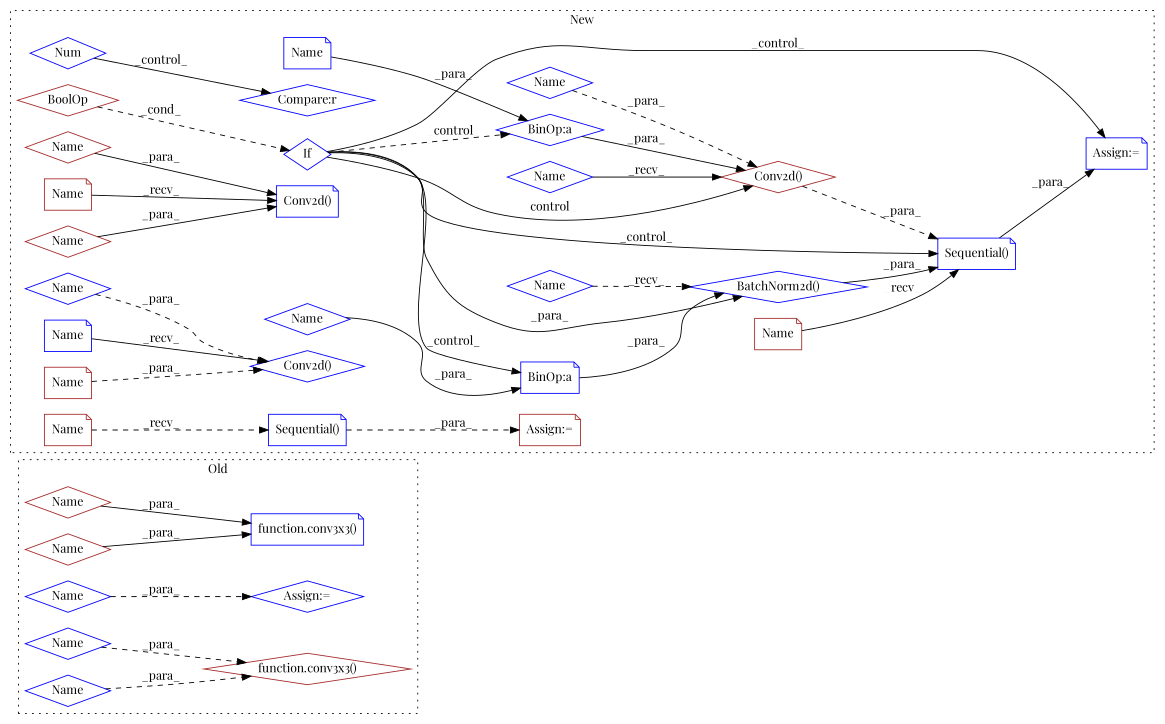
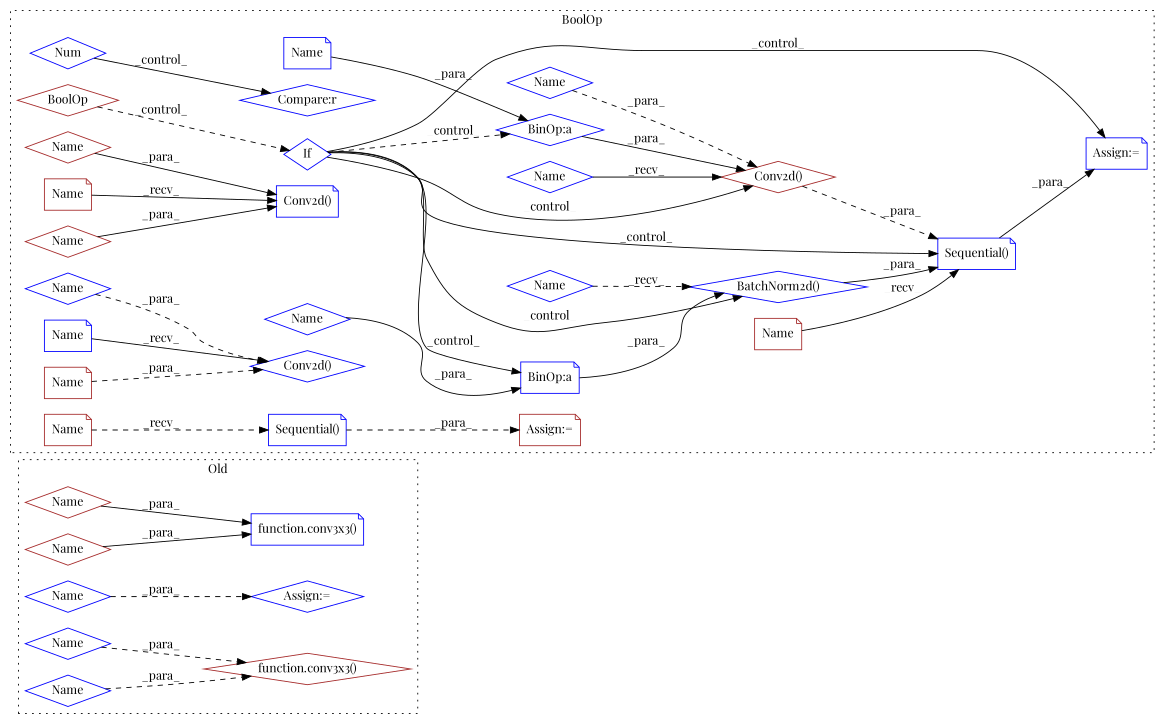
cluster "New": label "New" -> "BoolOp"
edge "BoolOp" -> "If": label "_cond_" -> "_control_"
edge "If" -> "BatchNorm2d()": label "_para_" -> "_control_"
